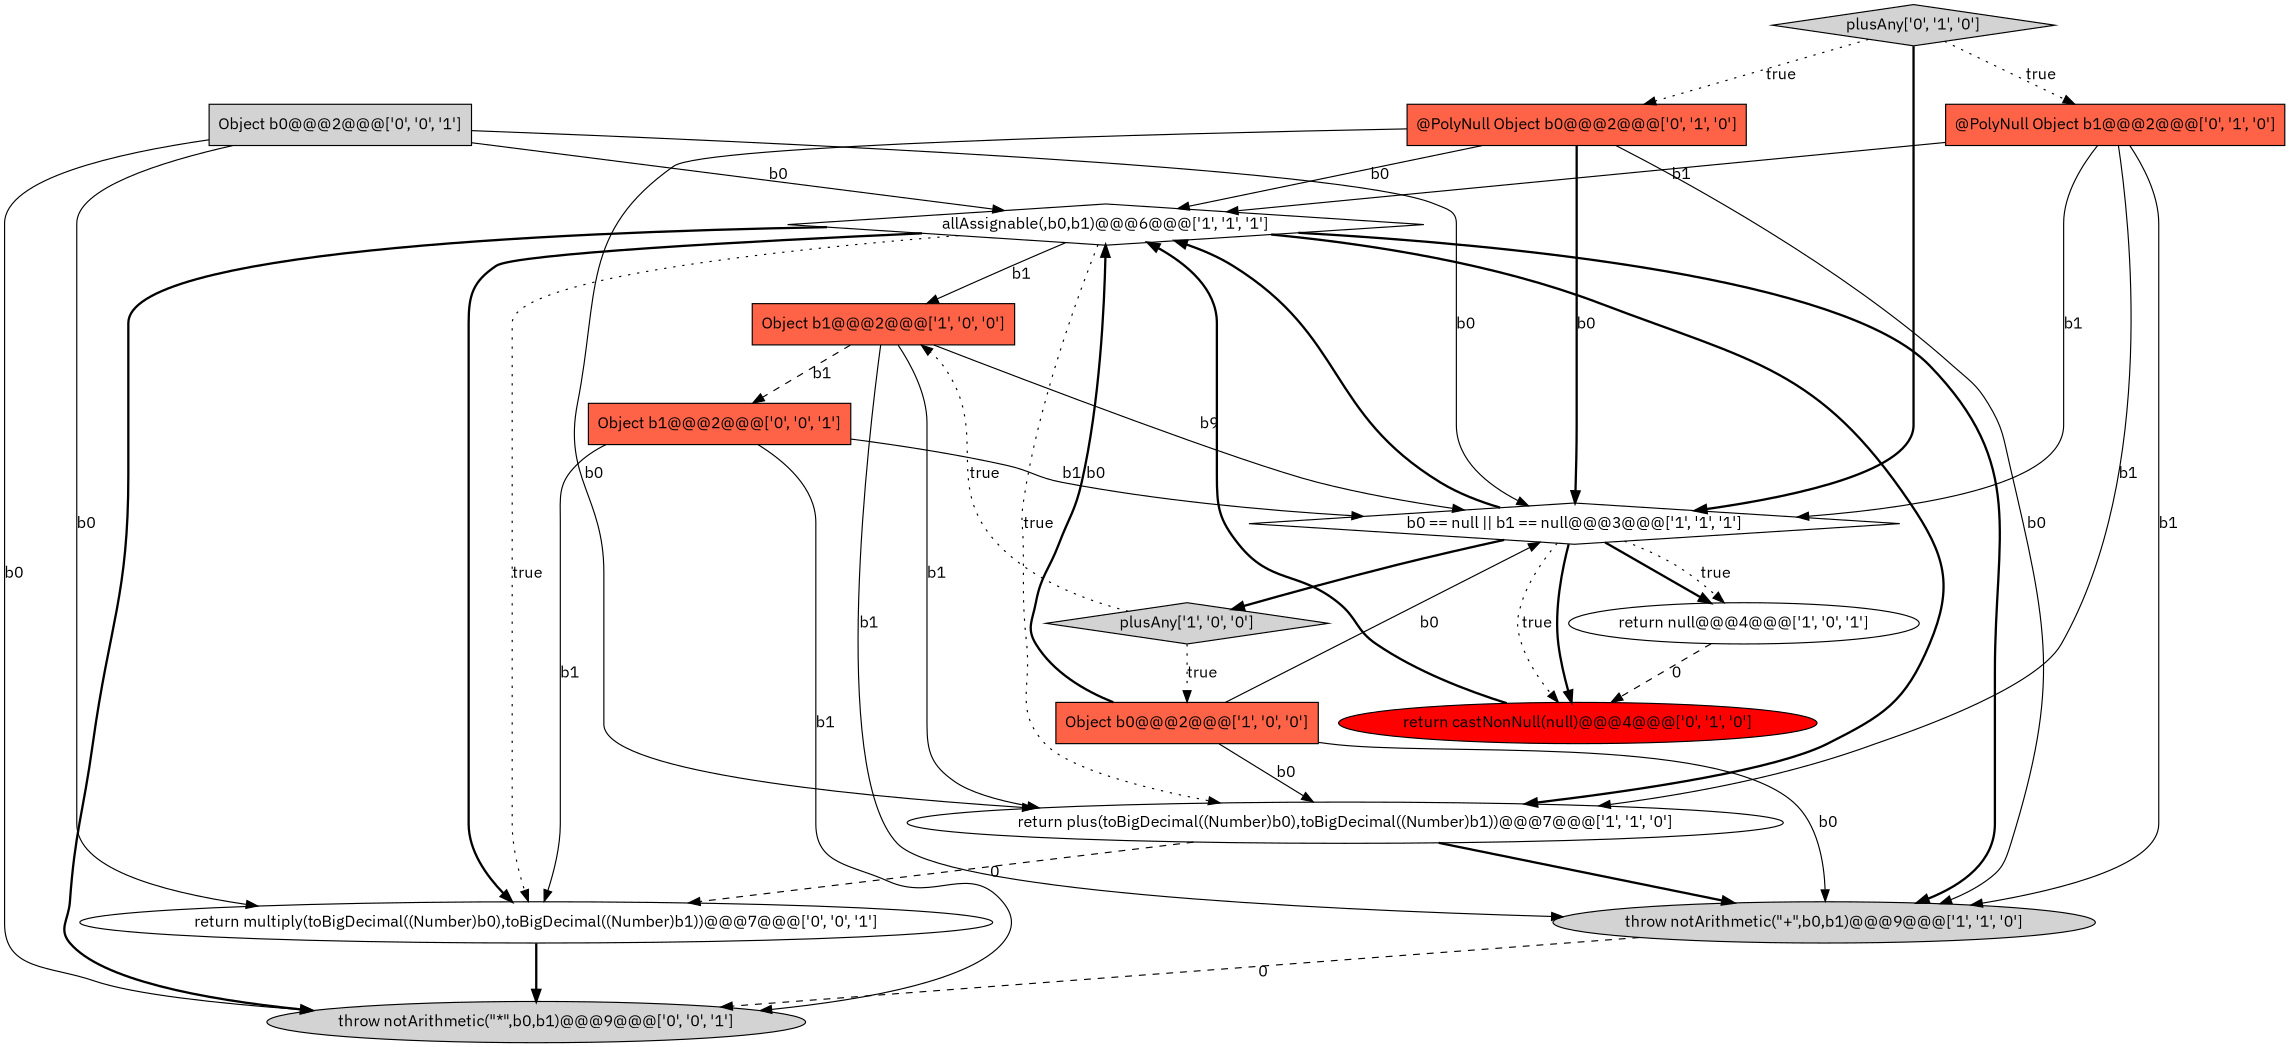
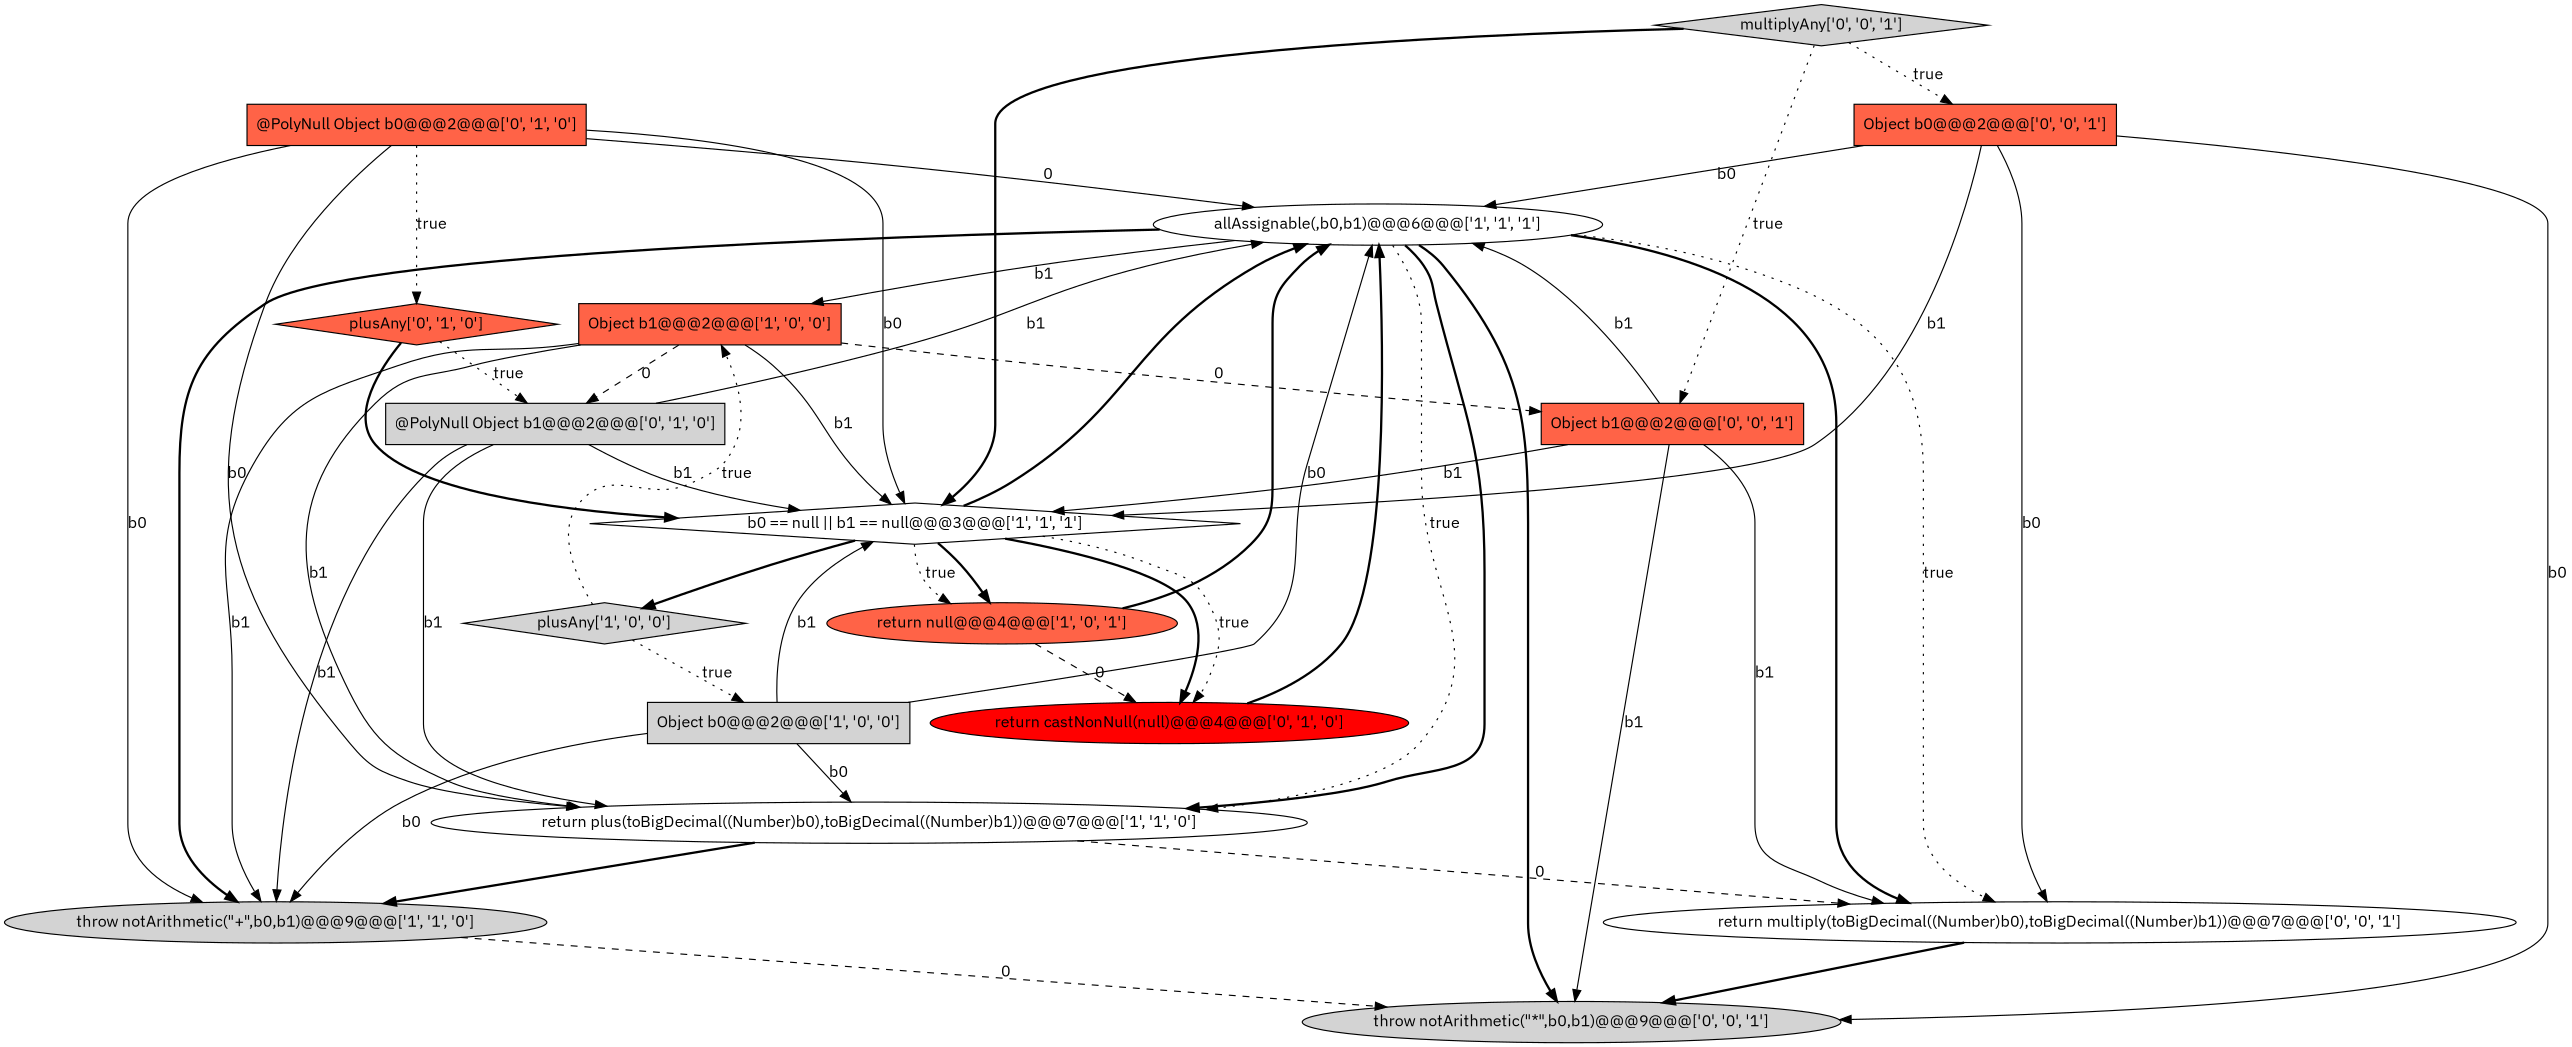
node "multiplyAny['0', '0', '1']": added
node "plusAny['0', '1', '0']": fillcolor lightgray -> tomato
edge "plusAny['0', '1', '0']" -> "@PolyNull Object b0@@@2@@@['0', '1', '0']": reversed
node "Object b0@@@2@@@['0', '0', '1']": fillcolor lightgray -> tomato
node "@PolyNull Object b1@@@2@@@['0', '1', '0']": fillcolor tomato -> lightgray
edge "@PolyNull Object b0@@@2@@@['0', '1', '0']" -> "allAssignable(,b0,b1)@@@6@@@['1', '1', '1']": label "b0" -> "0"
node "allAssignable(,b0,b1)@@@6@@@['1', '1', '1']": shape diamond -> ellipse
edge "Object b1@@@2@@@['0', '0', '1']" -> "allAssignable(,b0,b1)@@@6@@@['1', '1', '1']": added, label "b1"
edge "@PolyNull Object b0@@@2@@@['0', '1', '0']" -> "b0 == null || b1 == null@@@3@@@['1', '1', '1']": style bold -> solid
edge "Object b0@@@2@@@['0', '0', '1']" -> "b0 == null || b1 == null@@@3@@@['1', '1', '1']": label "b0" -> "b1"
edge "Object b1@@@2@@@['1', '0', '0']" -> "@PolyNull Object b1@@@2@@@['0', '1', '0']": added, label "0"
edge "Object b1@@@2@@@['1', '0', '0']" -> "Object b1@@@2@@@['0', '0', '1']": label "b1" -> "0"
edge "Object b1@@@2@@@['1', '0', '0']" -> "b0 == null || b1 == null@@@3@@@['1', '1', '1']": label "b9" -> "b1"
edge "return null@@@4@@@['1', '0', '1']" -> "allAssignable(,b0,b1)@@@6@@@['1', '1', '1']": added
edge "Object b0@@@2@@@['1', '0', '0']" -> "allAssignable(,b0,b1)@@@6@@@['1', '1', '1']": style bold -> solid
edge "Object b0@@@2@@@['1', '0', '0']" -> "b0 == null || b1 == null@@@3@@@['1', '1', '1']": label "b0" -> "b1"
node "return null@@@4@@@['1', '0', '1']": fillcolor white -> tomato
node "Object b0@@@2@@@['1', '0', '0']": fillcolor tomato -> lightgray
